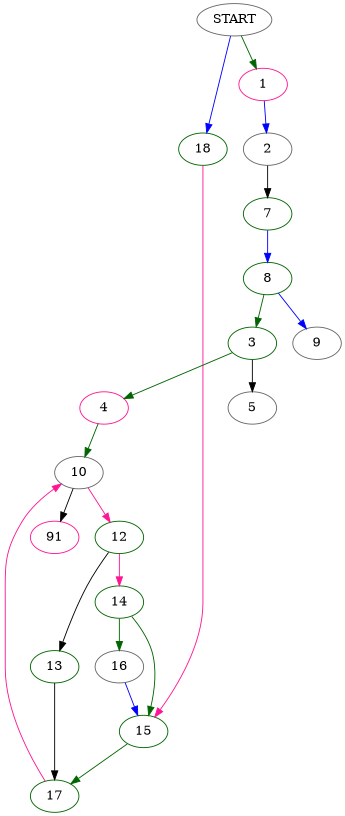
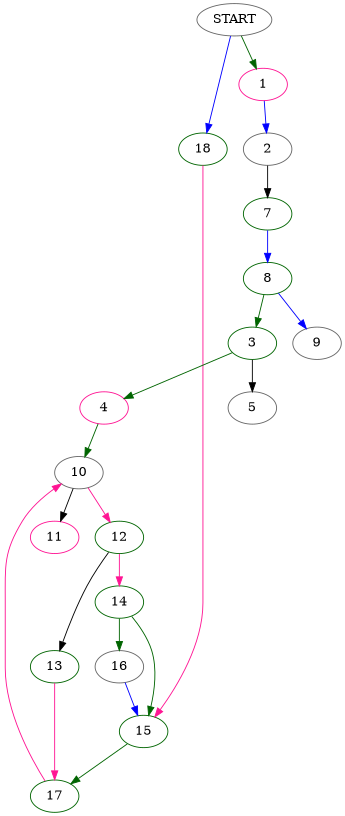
node "91": label "91" -> "11"
edge "13" -> "17": color black -> deeppink
